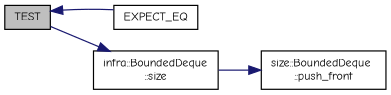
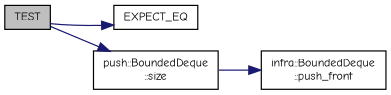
edge "EXPECT_EQ" -> "TEST": reversed
node "infra::BoundedDeque ::size": label "infra::BoundedDeque ::size" -> "push::BoundedDeque ::size"
node "size::BoundedDeque ::push_front": label "size::BoundedDeque ::push_front" -> "infra::BoundedDeque ::push_front"
